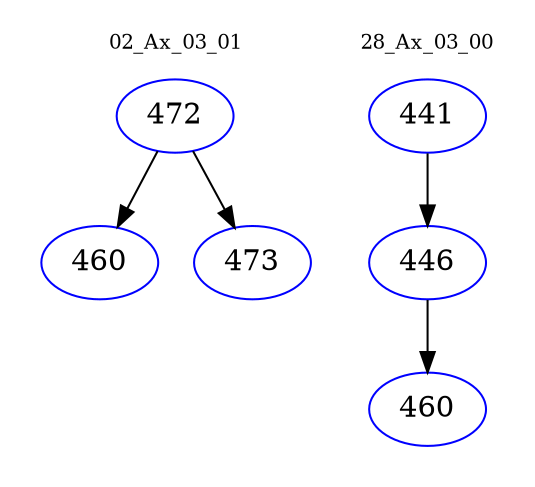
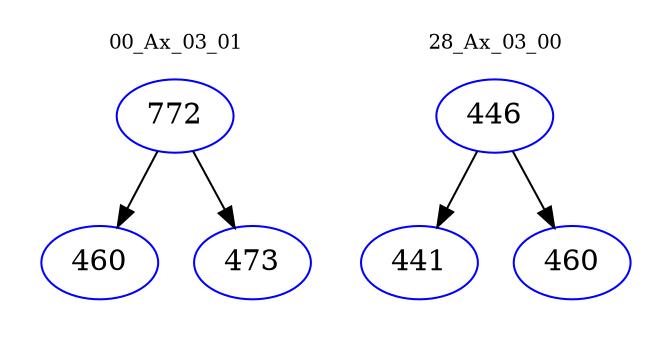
cluster "02_Ax_03_01": label "02_Ax_03_01" -> "00_Ax_03_01"
node "472": label "472" -> "772"
edge "441" -> "446": reversed
